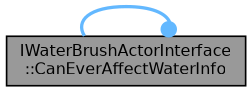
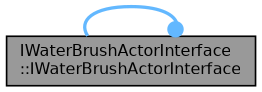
node "IWaterBrushActorInterface ::CanEverAffectWaterInfo": label "IWaterBrushActorInterface ::CanEverAffectWaterInfo" -> "IWaterBrushActorInterface ::IWaterBrushActorInterface"
